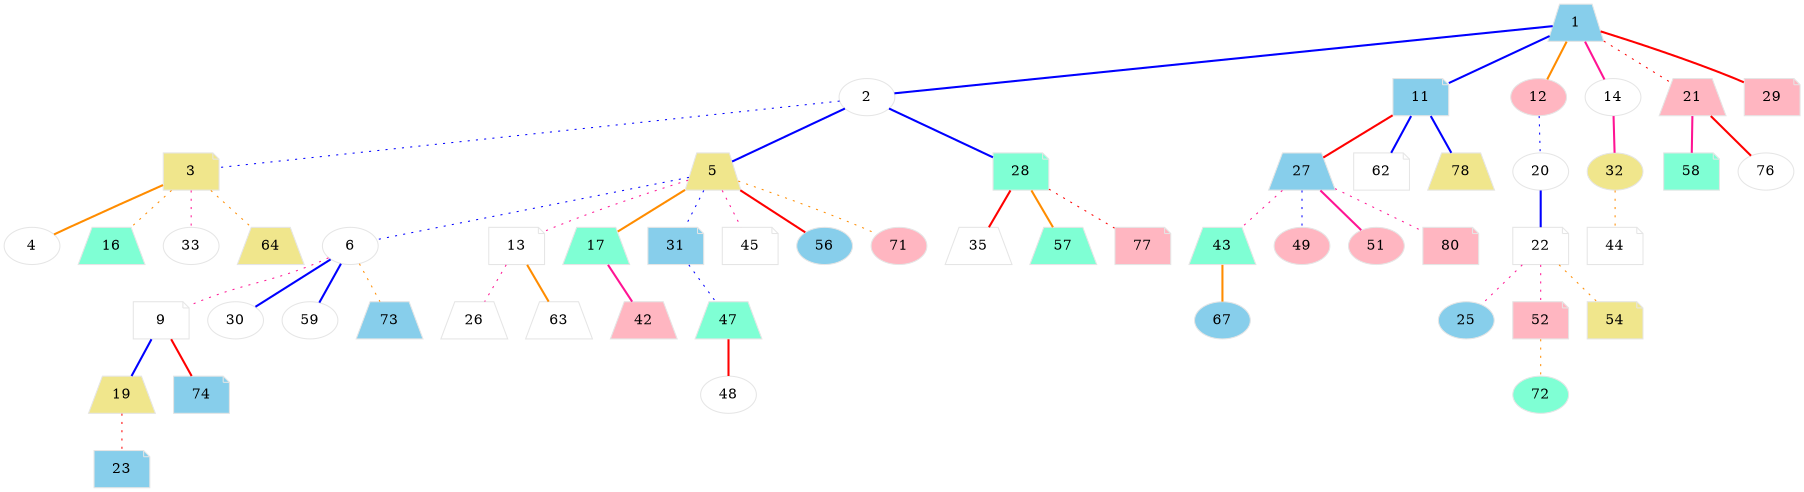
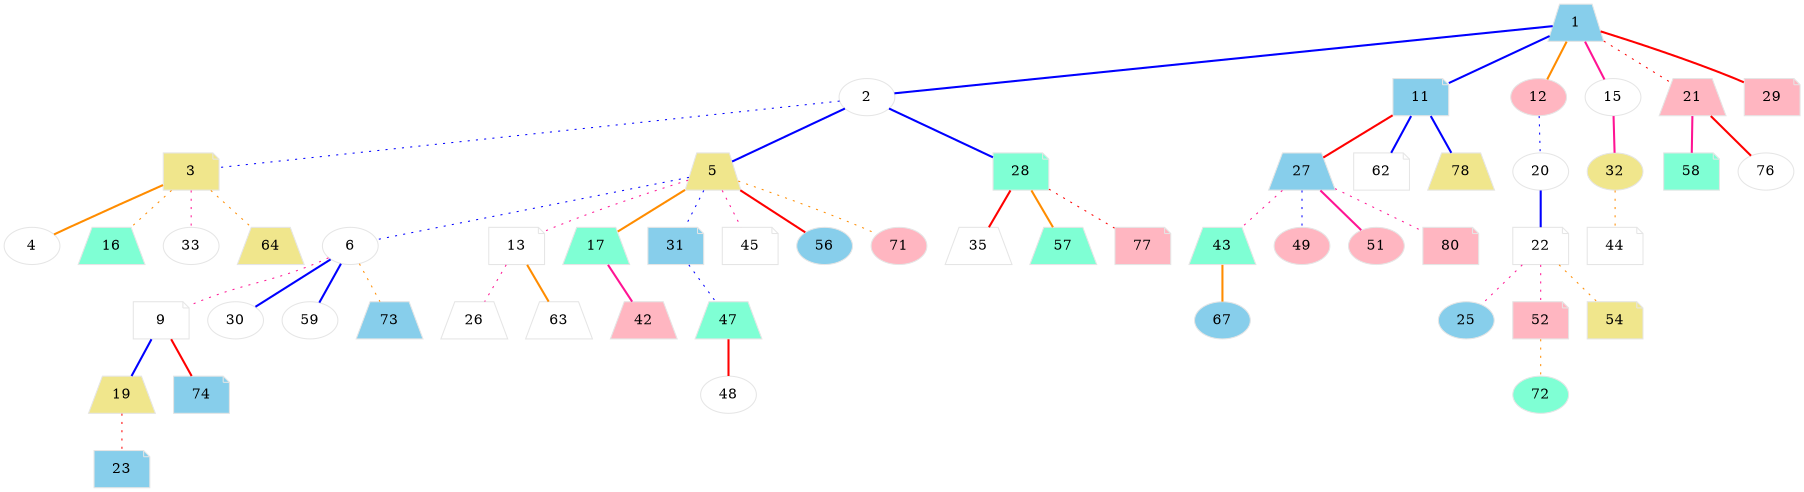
node "14": label "14" -> "15"
